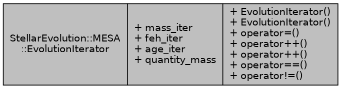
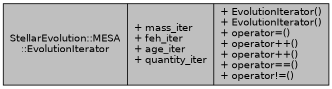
node "StellarEvolution::MESA": text "+ quantity_mass" -> "+ quantity_iter"
